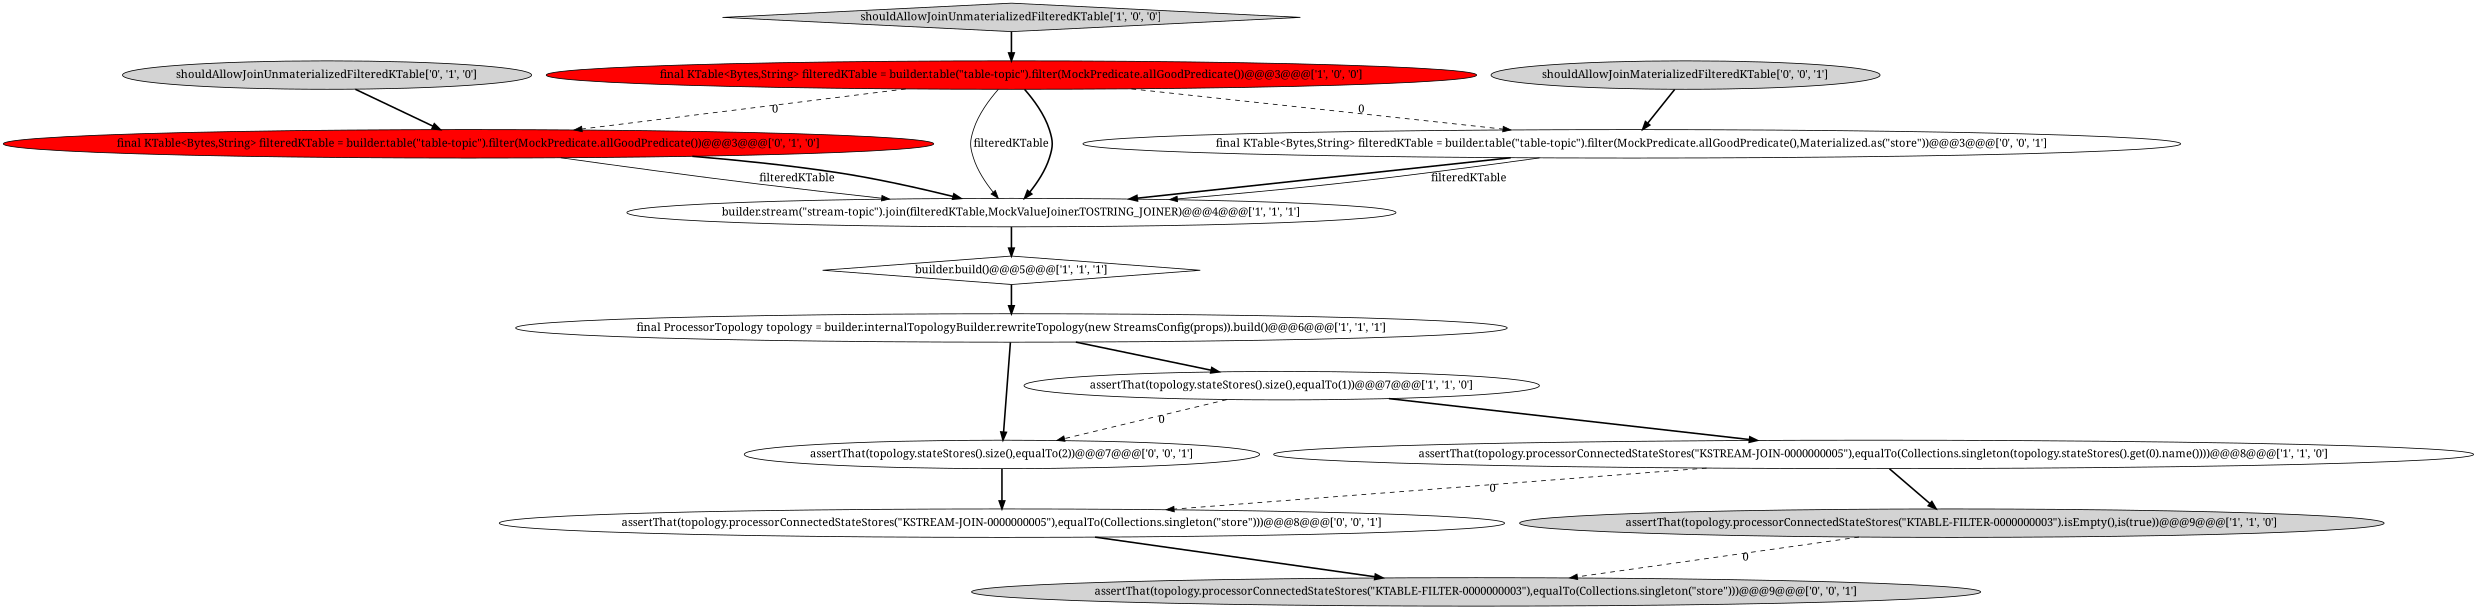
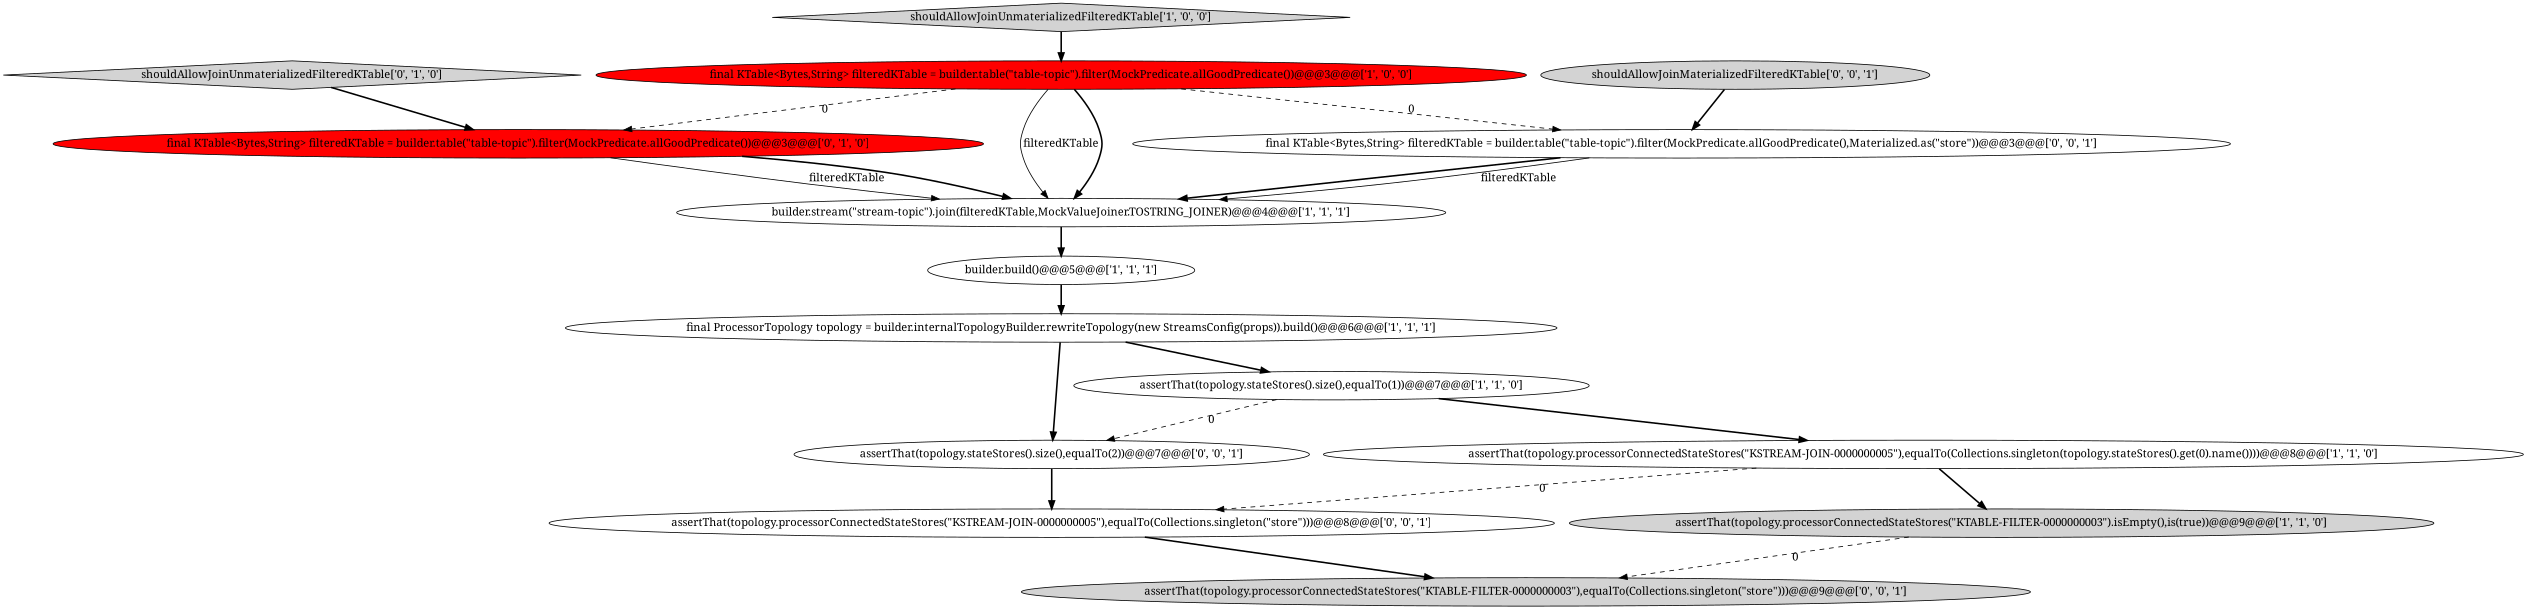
node "shouldAllowJoinUnmaterializedFilteredKTable['0', '1', '0']": shape ellipse -> diamond
node "builder.build()@@@5@@@['1', '1', '1']": shape diamond -> ellipse
